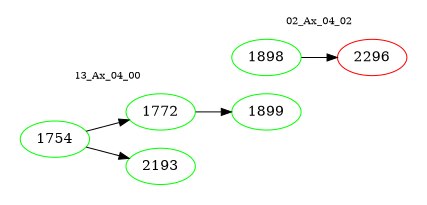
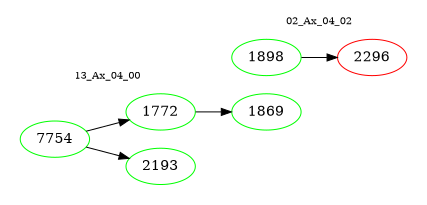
node "1899": label "1899" -> "1869"
node "1754": label "1754" -> "7754"
